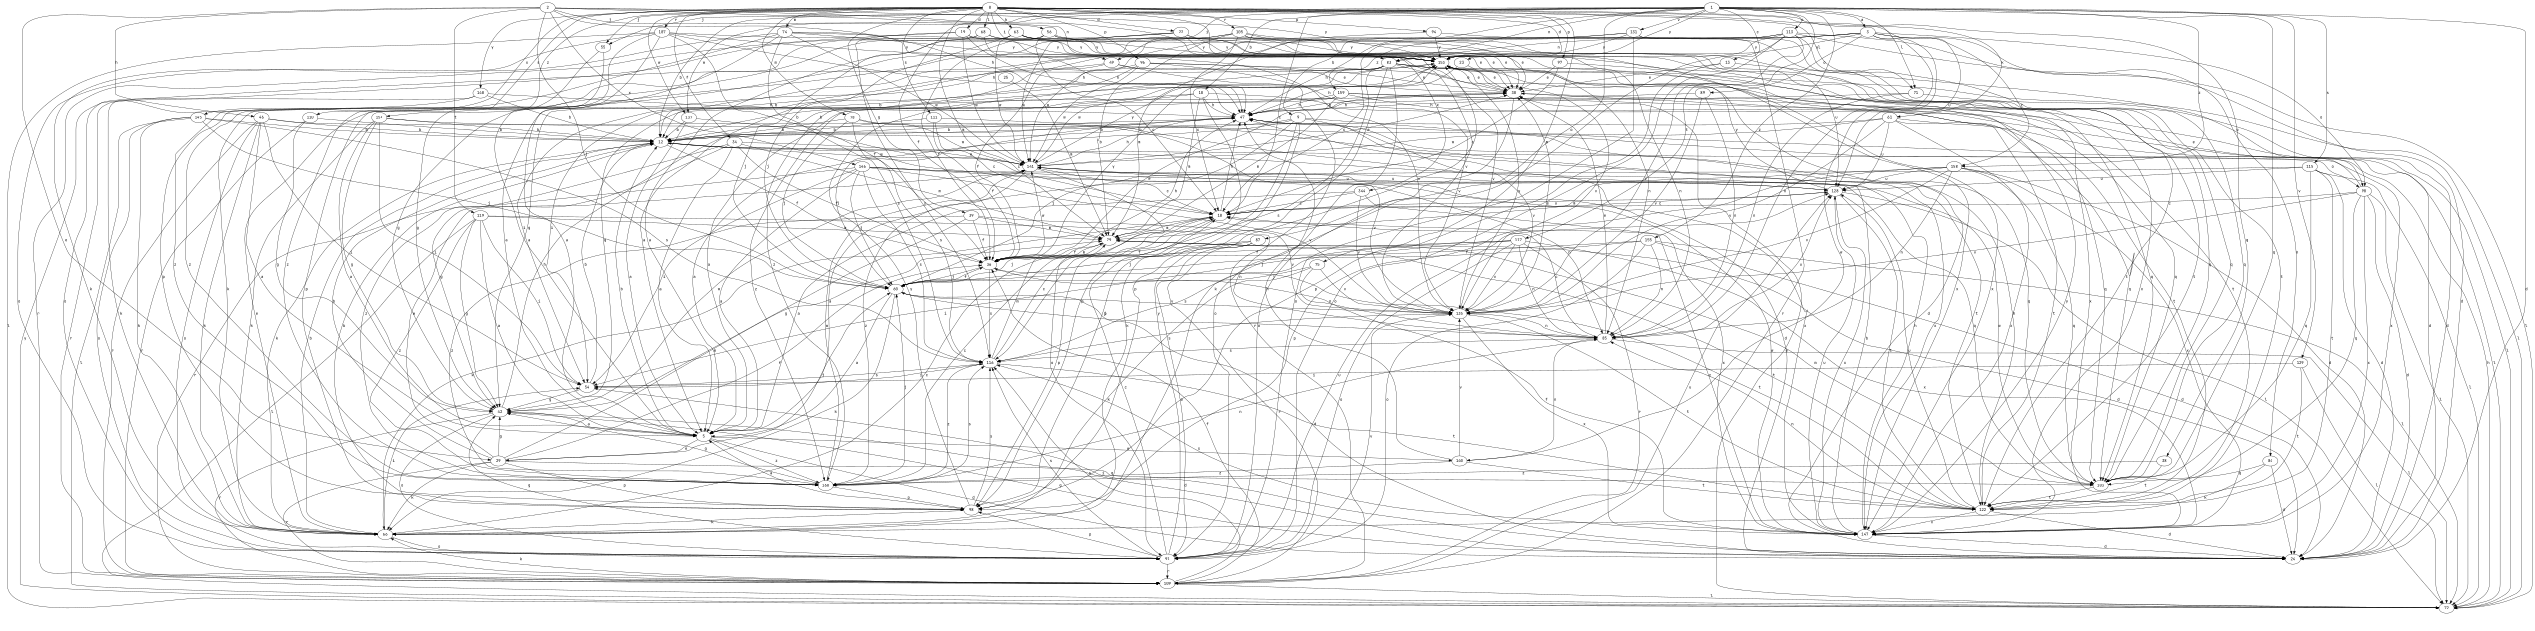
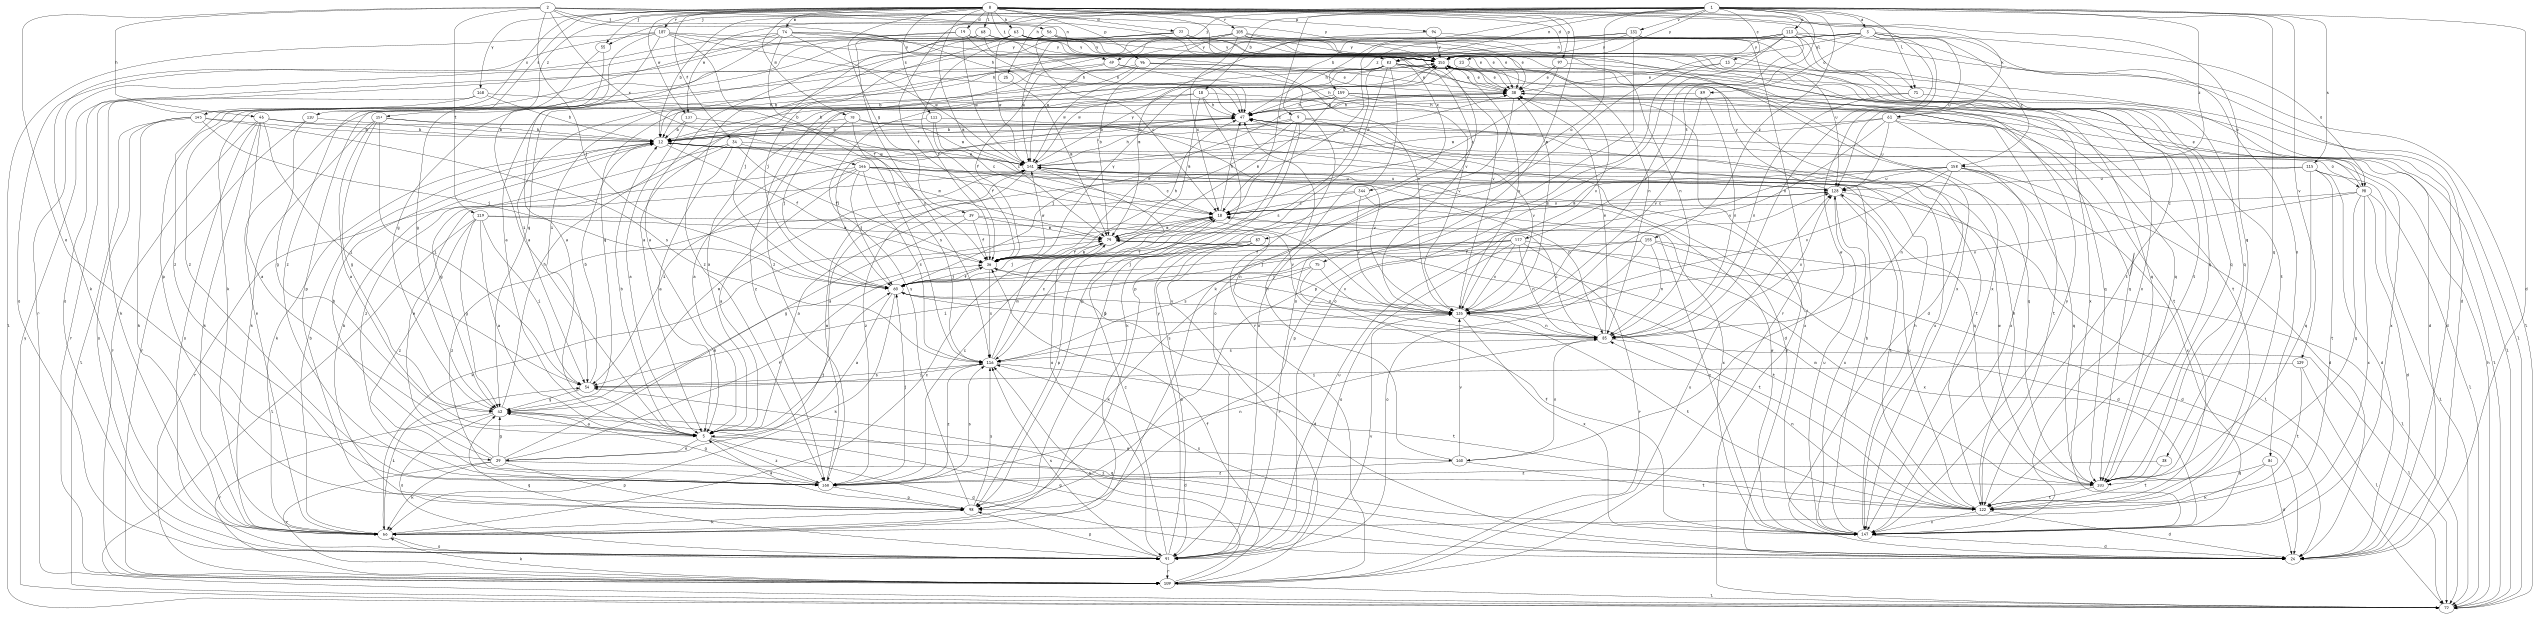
edge "1" -> "25": added, label "h"
edge "63" -> "160": added, label "z"
